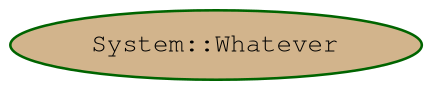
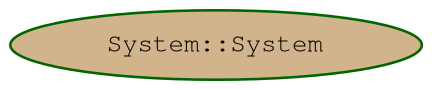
node "System::Whatever": label "System::Whatever" -> "System::System"
